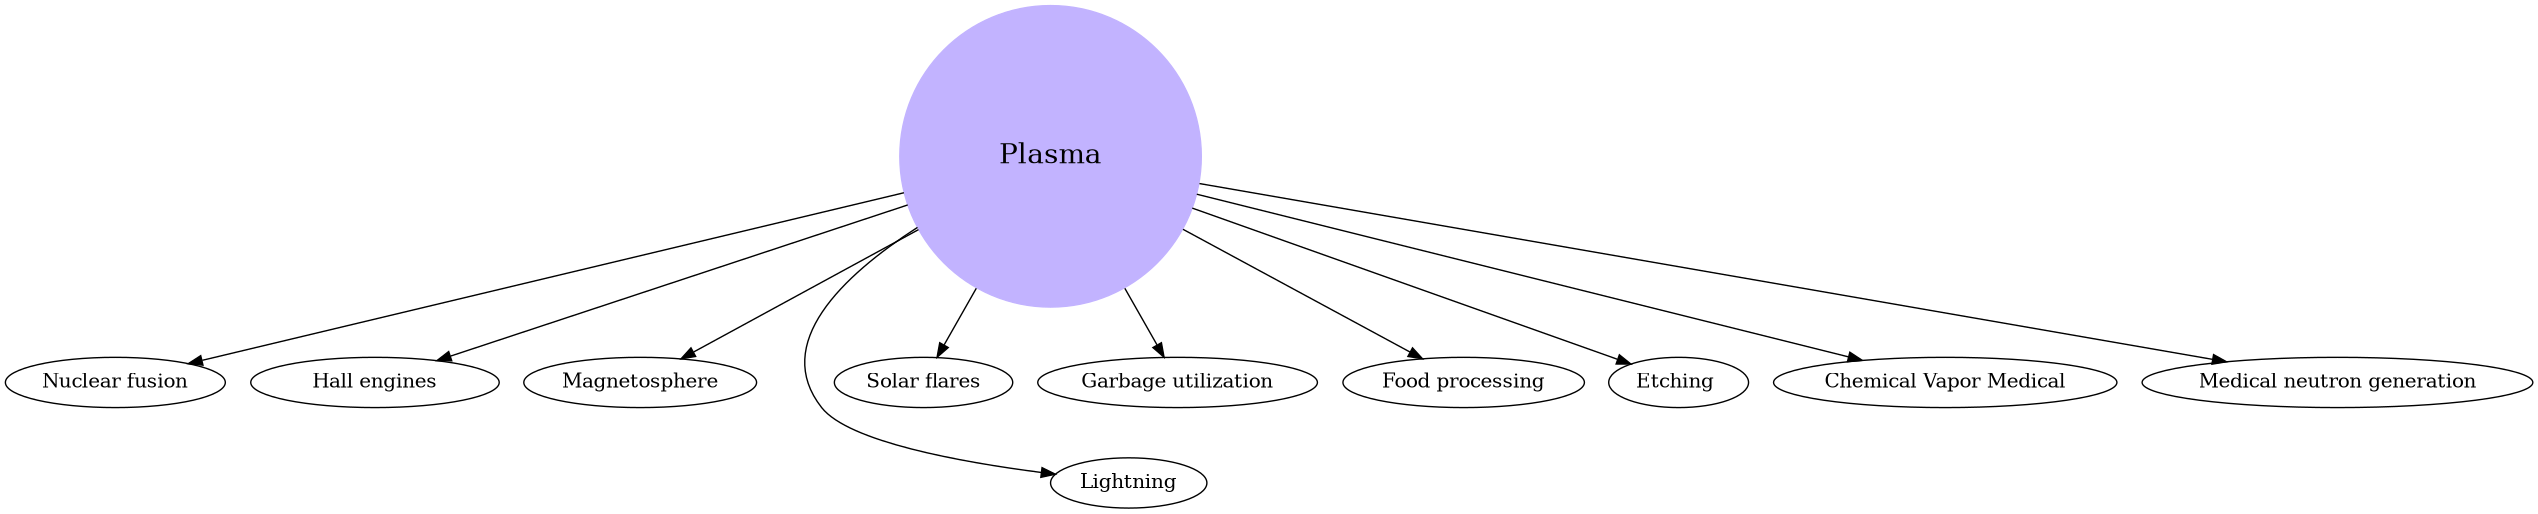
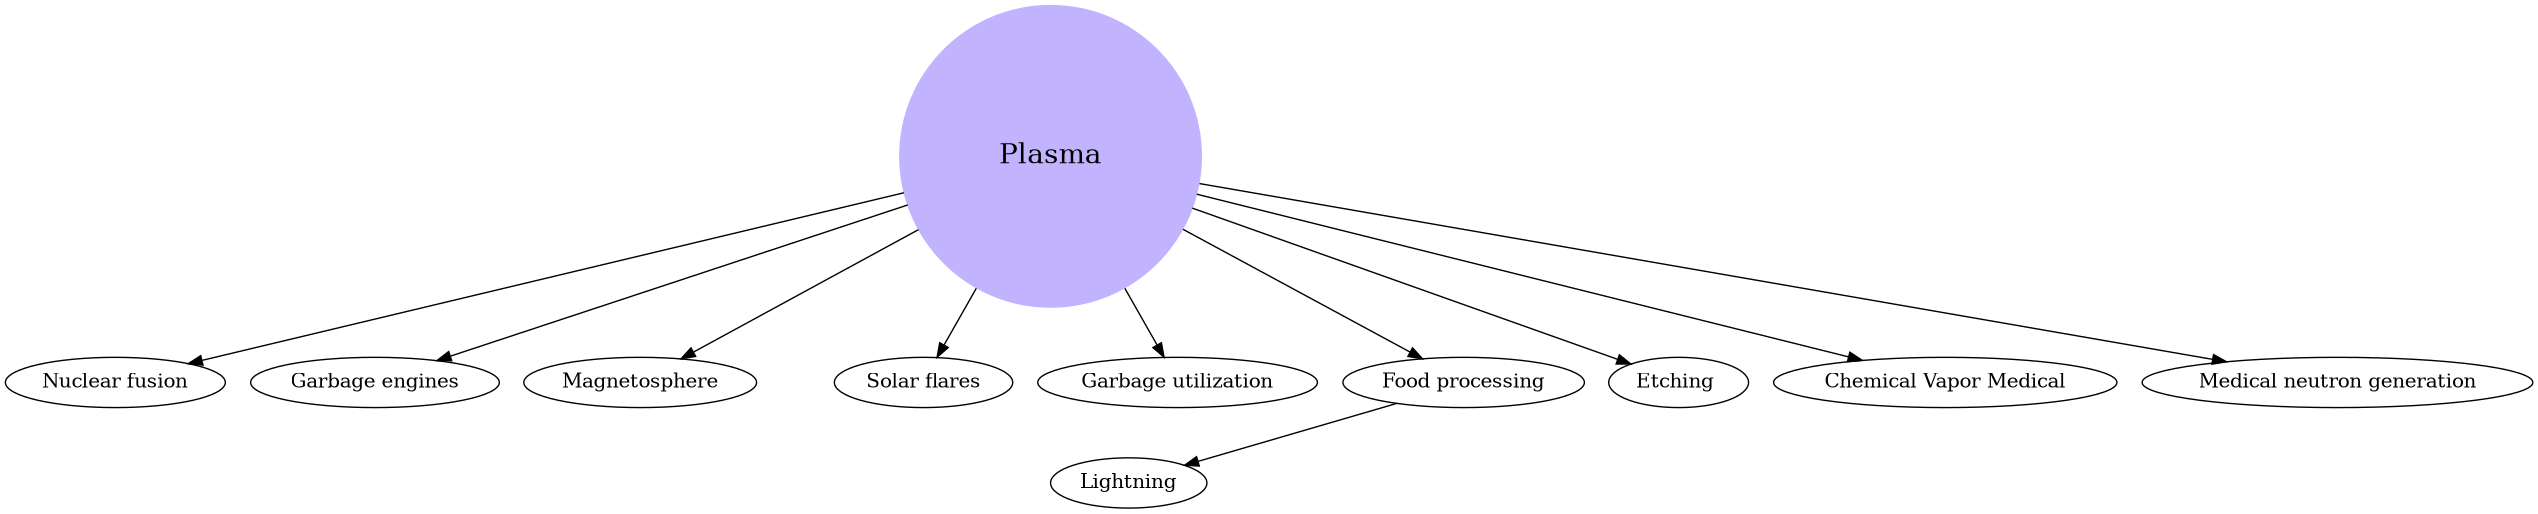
node "Hall engines": label "Hall engines" -> "Garbage engines"
edge "Plasma" -> "Lightning": now "Food processing" -> "Lightning"
